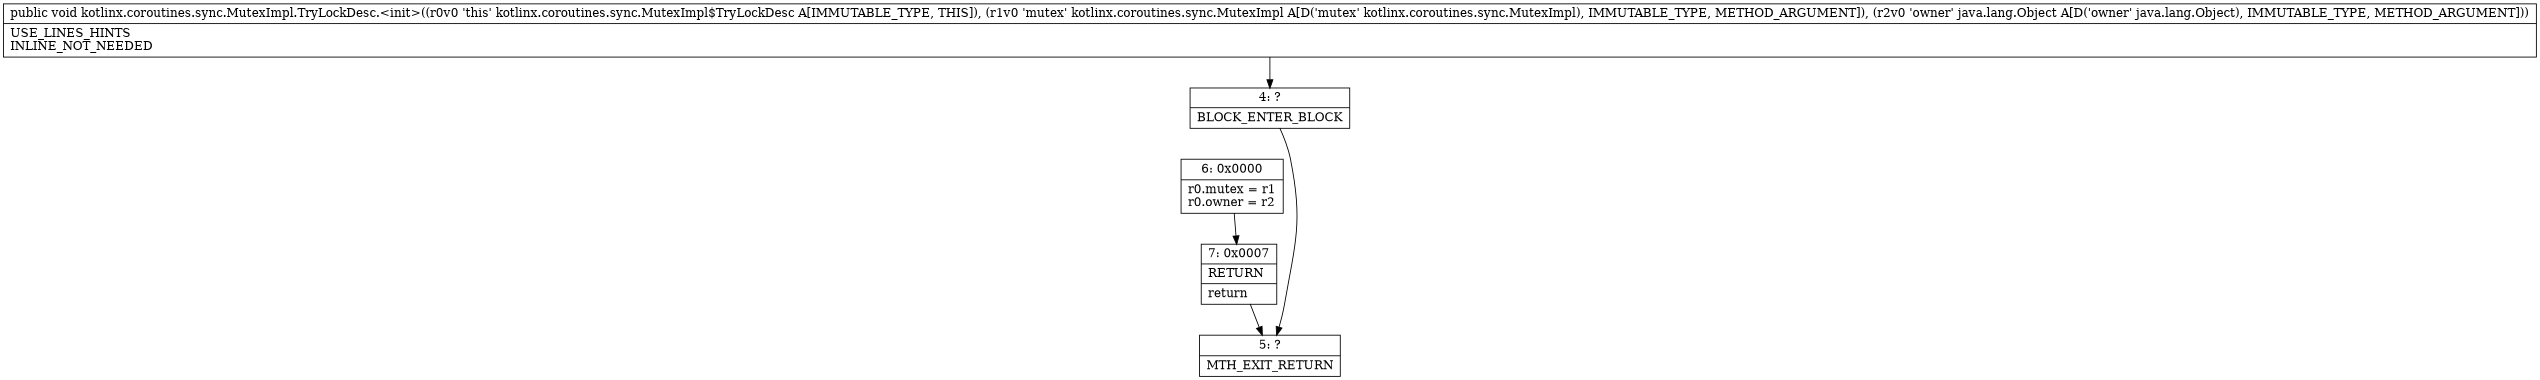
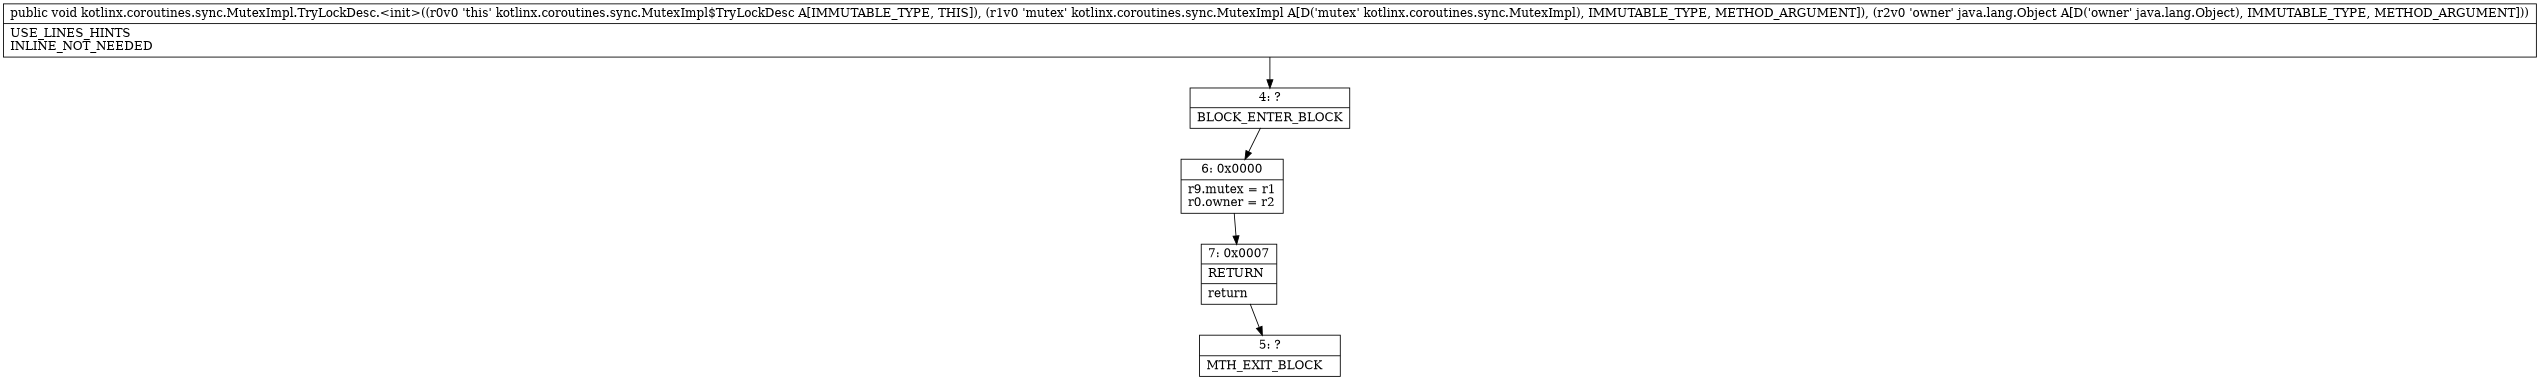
node "6: 0x0000": text "r0.mutex = r1" -> "r9.mutex = r1"
edge "4: ?" -> "5: ?": now "4: ?" -> "6: 0x0000"
node "5: ?": text "MTH_EXIT_RETURN" -> "MTH_EXIT_BLOCK"
